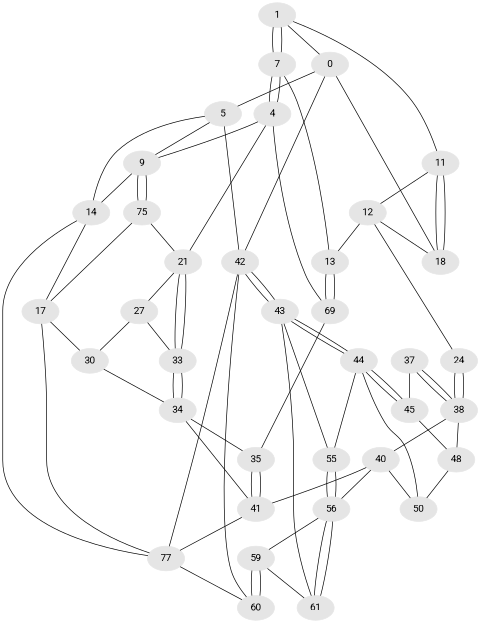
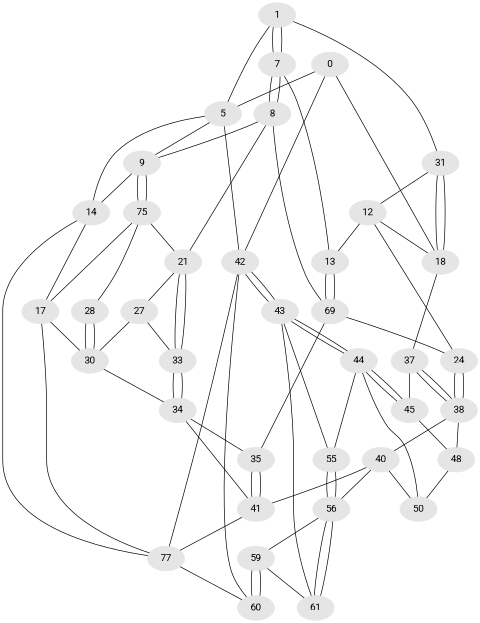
edge "1" -- "0": now "1" -- "5"
node "4": label "4" -> "8"
node "11": label "11" -> "31"
node "28": added
edge "18" -- "37": added
edge "69" -- "24": added
